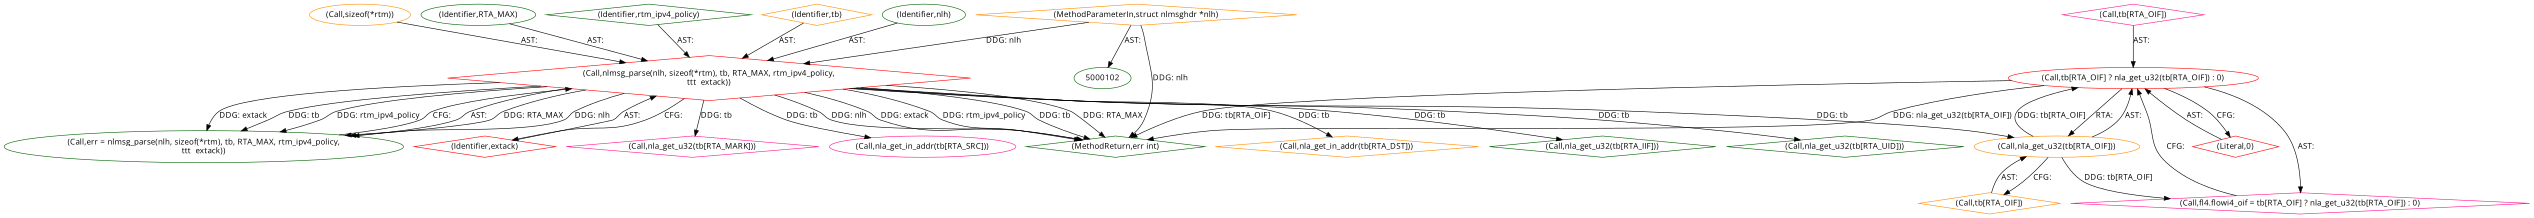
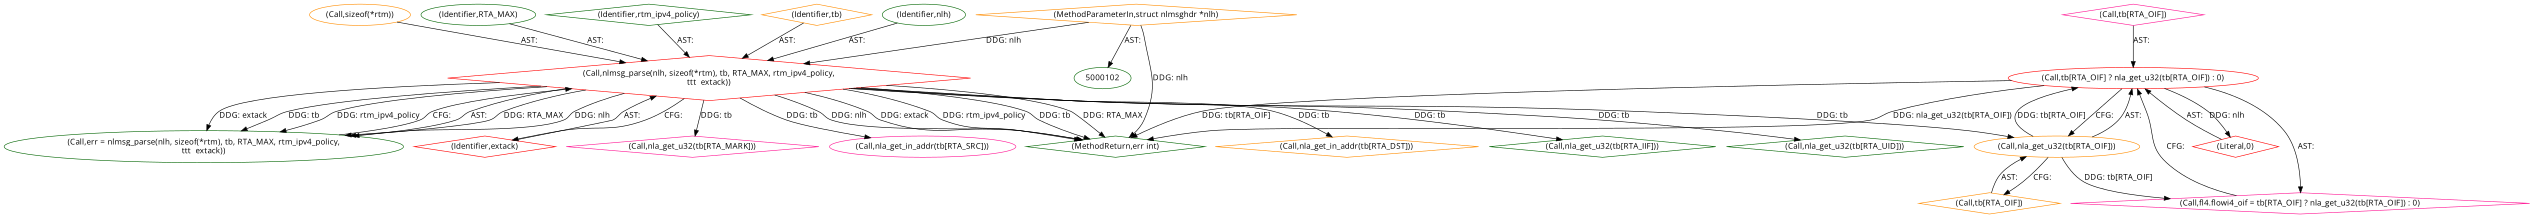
edge "(Call,tb[RTA_OIF] ? nla_get_u32(tb[RTA_OIF]) : 0)" -> "(Call,nla_get_u32(tb[RTA_OIF]))": label "RTA: " -> "CFG: "
edge "(Call,tb[RTA_OIF] ? nla_get_u32(tb[RTA_OIF]) : 0)" -> "(Literal,0)": label "CFG: " -> "DDG: nlh"
